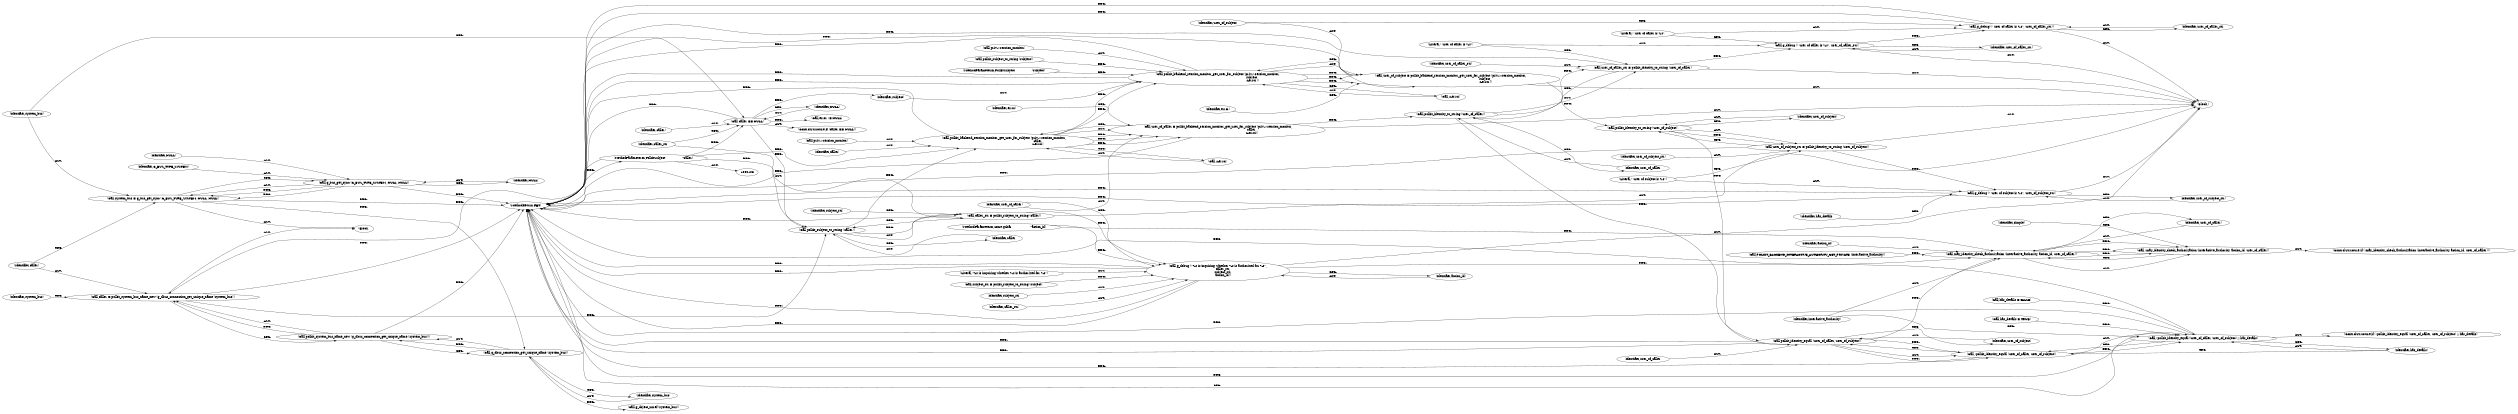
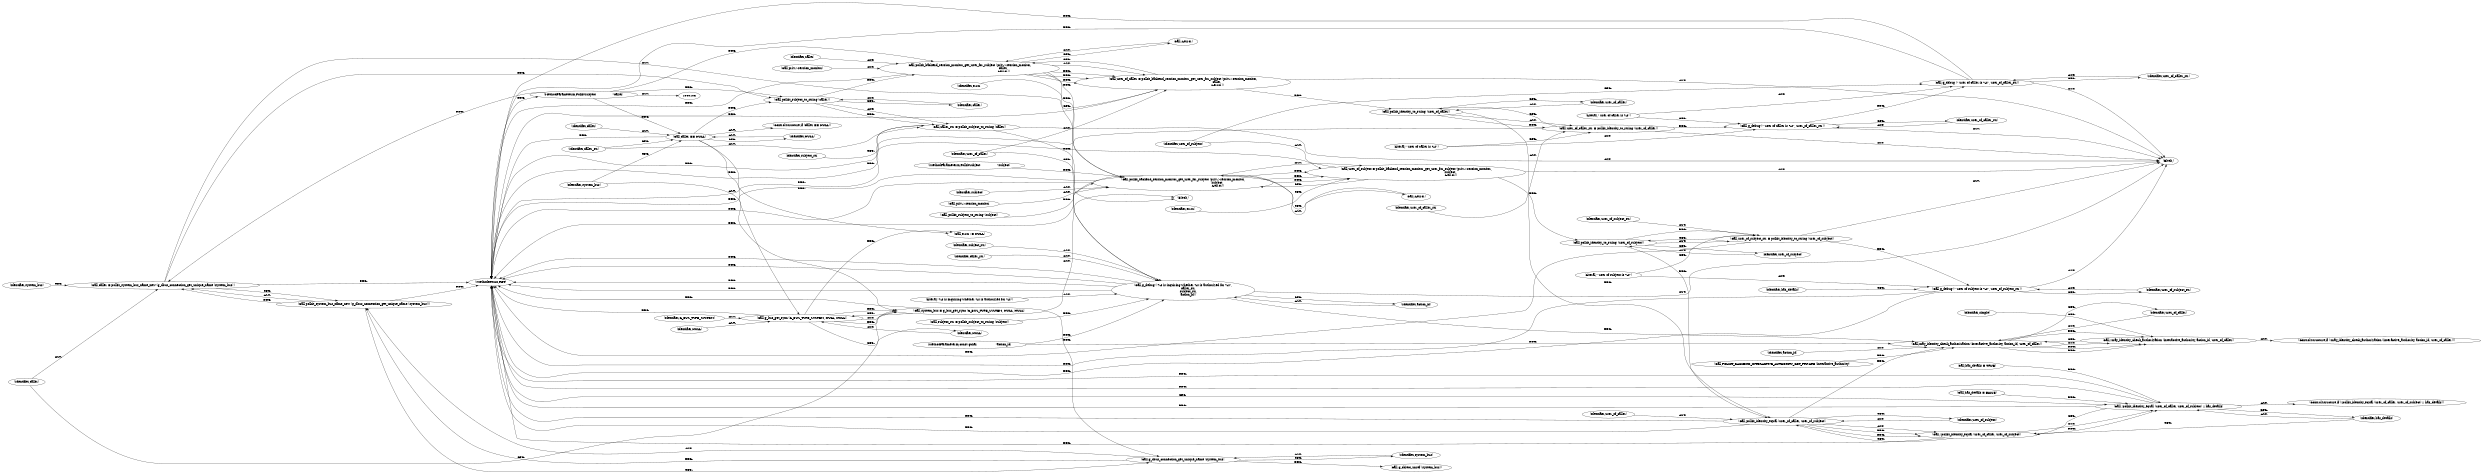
edge "(Call,caller == NULL)" -> "(Identifier,subject)": now "(Call,caller == NULL)" -> "(Call,g_bus_get_sync (G_BUS_TYPE_SYSTEM, NULL, NULL))"
edge "(Call,caller_str = polkit_subject_to_string (caller))" -> "(Call,polkit_subject_to_string (caller))": removed, label "CFG:"
edge "(Call,g_bus_get_sync (G_BUS_TYPE_SYSTEM, NULL, NULL))" -> "(Call,error != NULL)": added, label "DDG:"
node "(Identifier,interactive_authority)": removed
